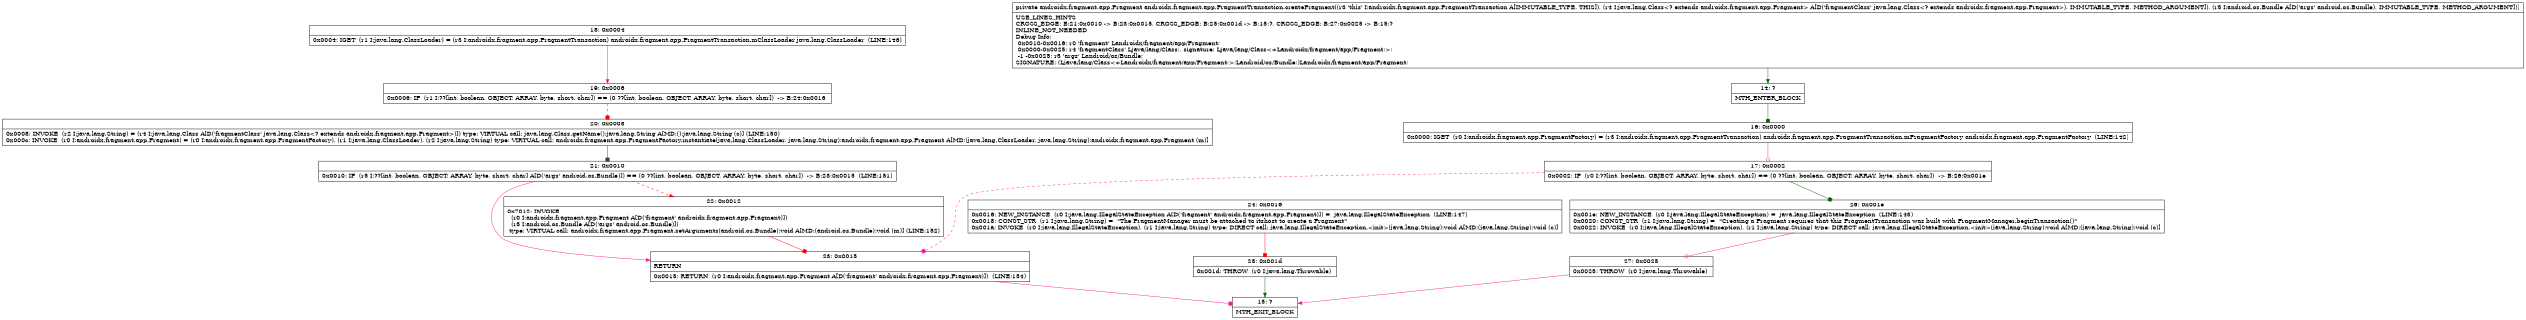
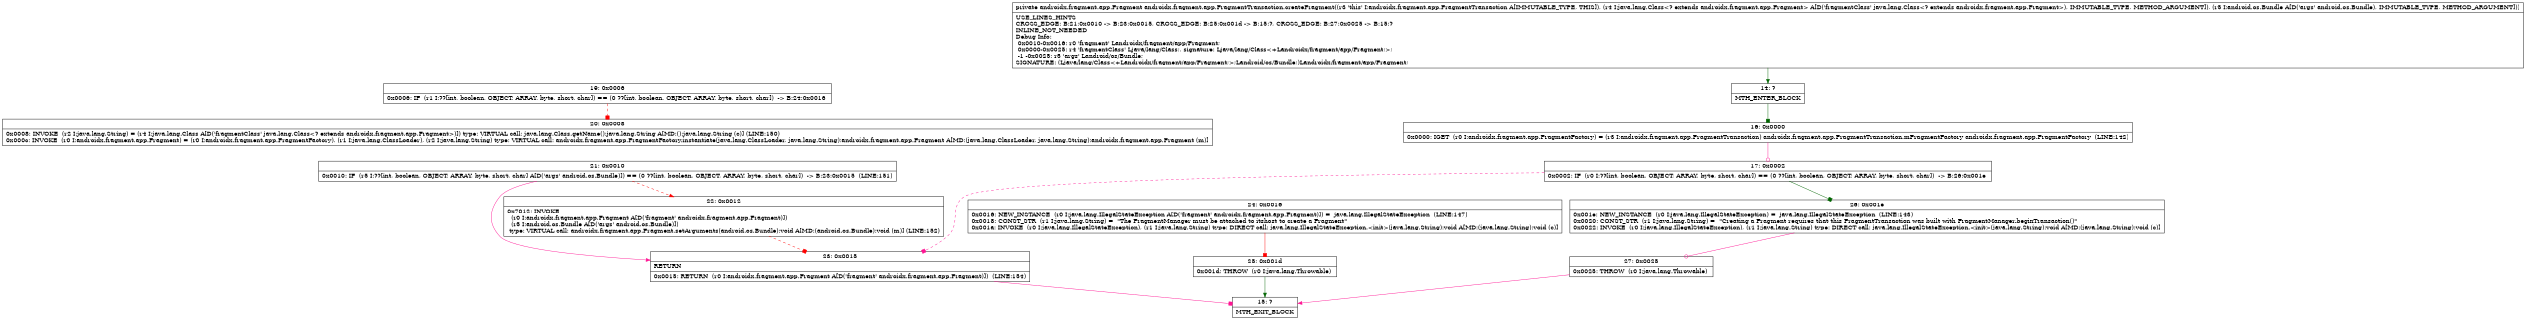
node "18: 0x0004": removed
edge "20: 0x0008" -> "21: 0x0010": removed
edge "22: 0x0012" -> "23: 0x0015": style solid -> dashed
